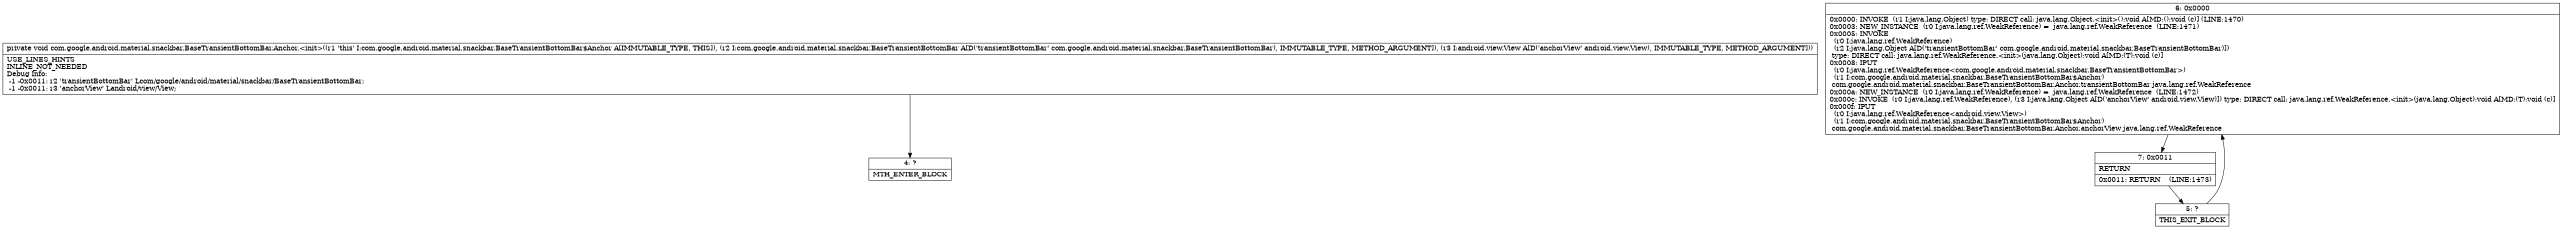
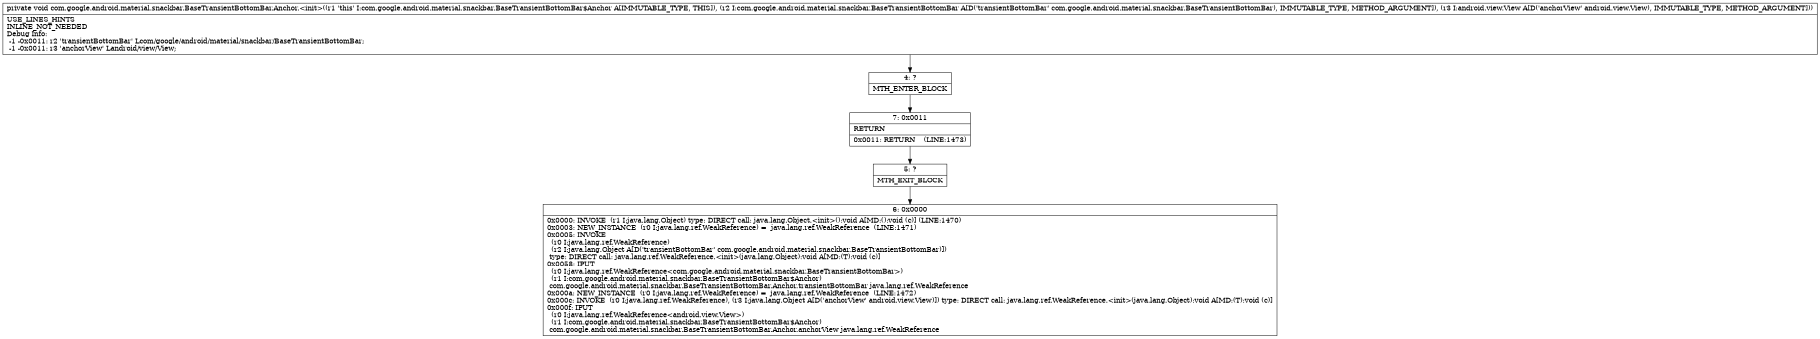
node "6: 0x0000": text "0x0008: IPUT" -> "0x0058: IPUT"
edge "6: 0x0000" -> "7: 0x0011": now "4: ?" -> "7: 0x0011"
node "5: ?": text "THIS_EXIT_BLOCK" -> "MTH_EXIT_BLOCK"
